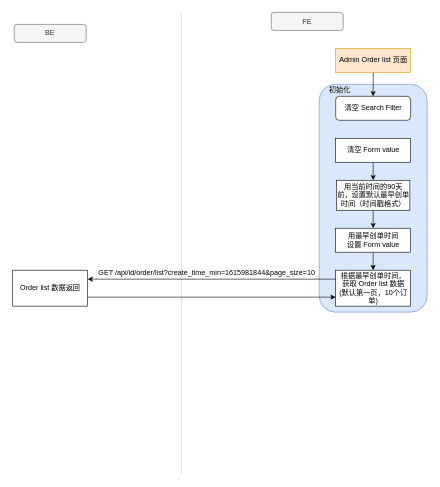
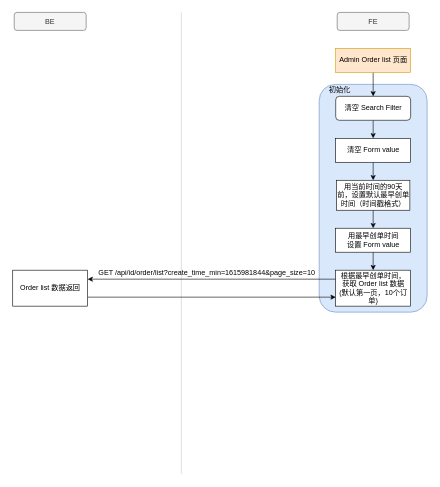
node "FE": moved (308, 21) -> (374, 21)
node "BE": moved (50, 33) -> (50, 21)
edge "清空 Search Filter" -> "清空 Form value": added
